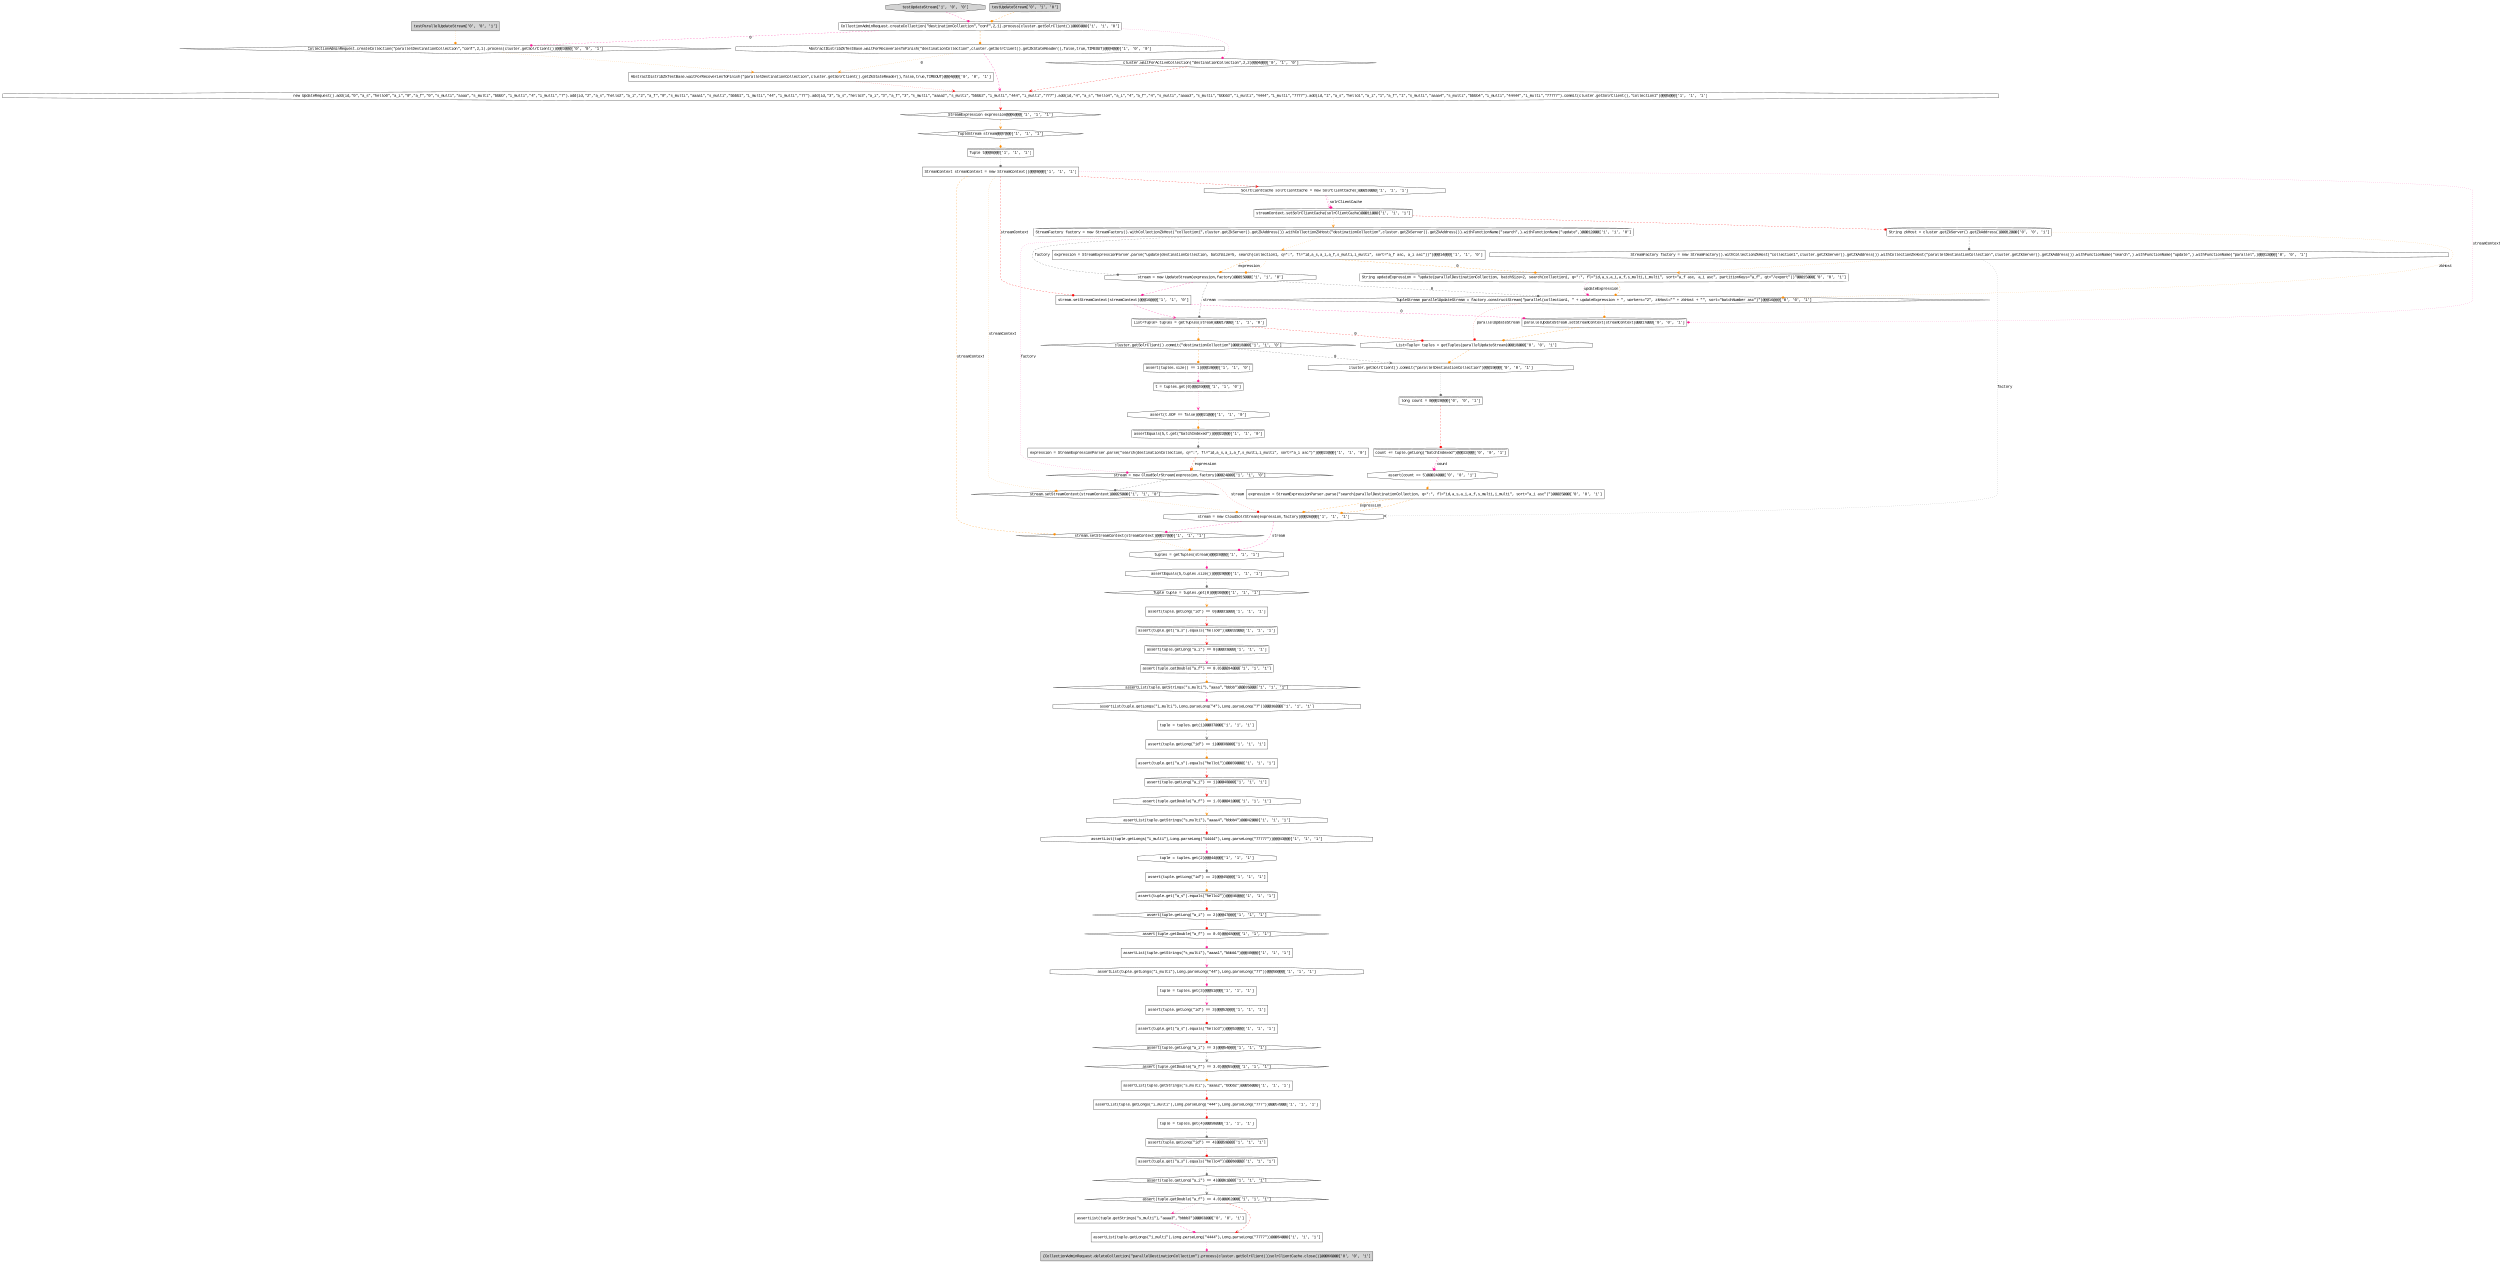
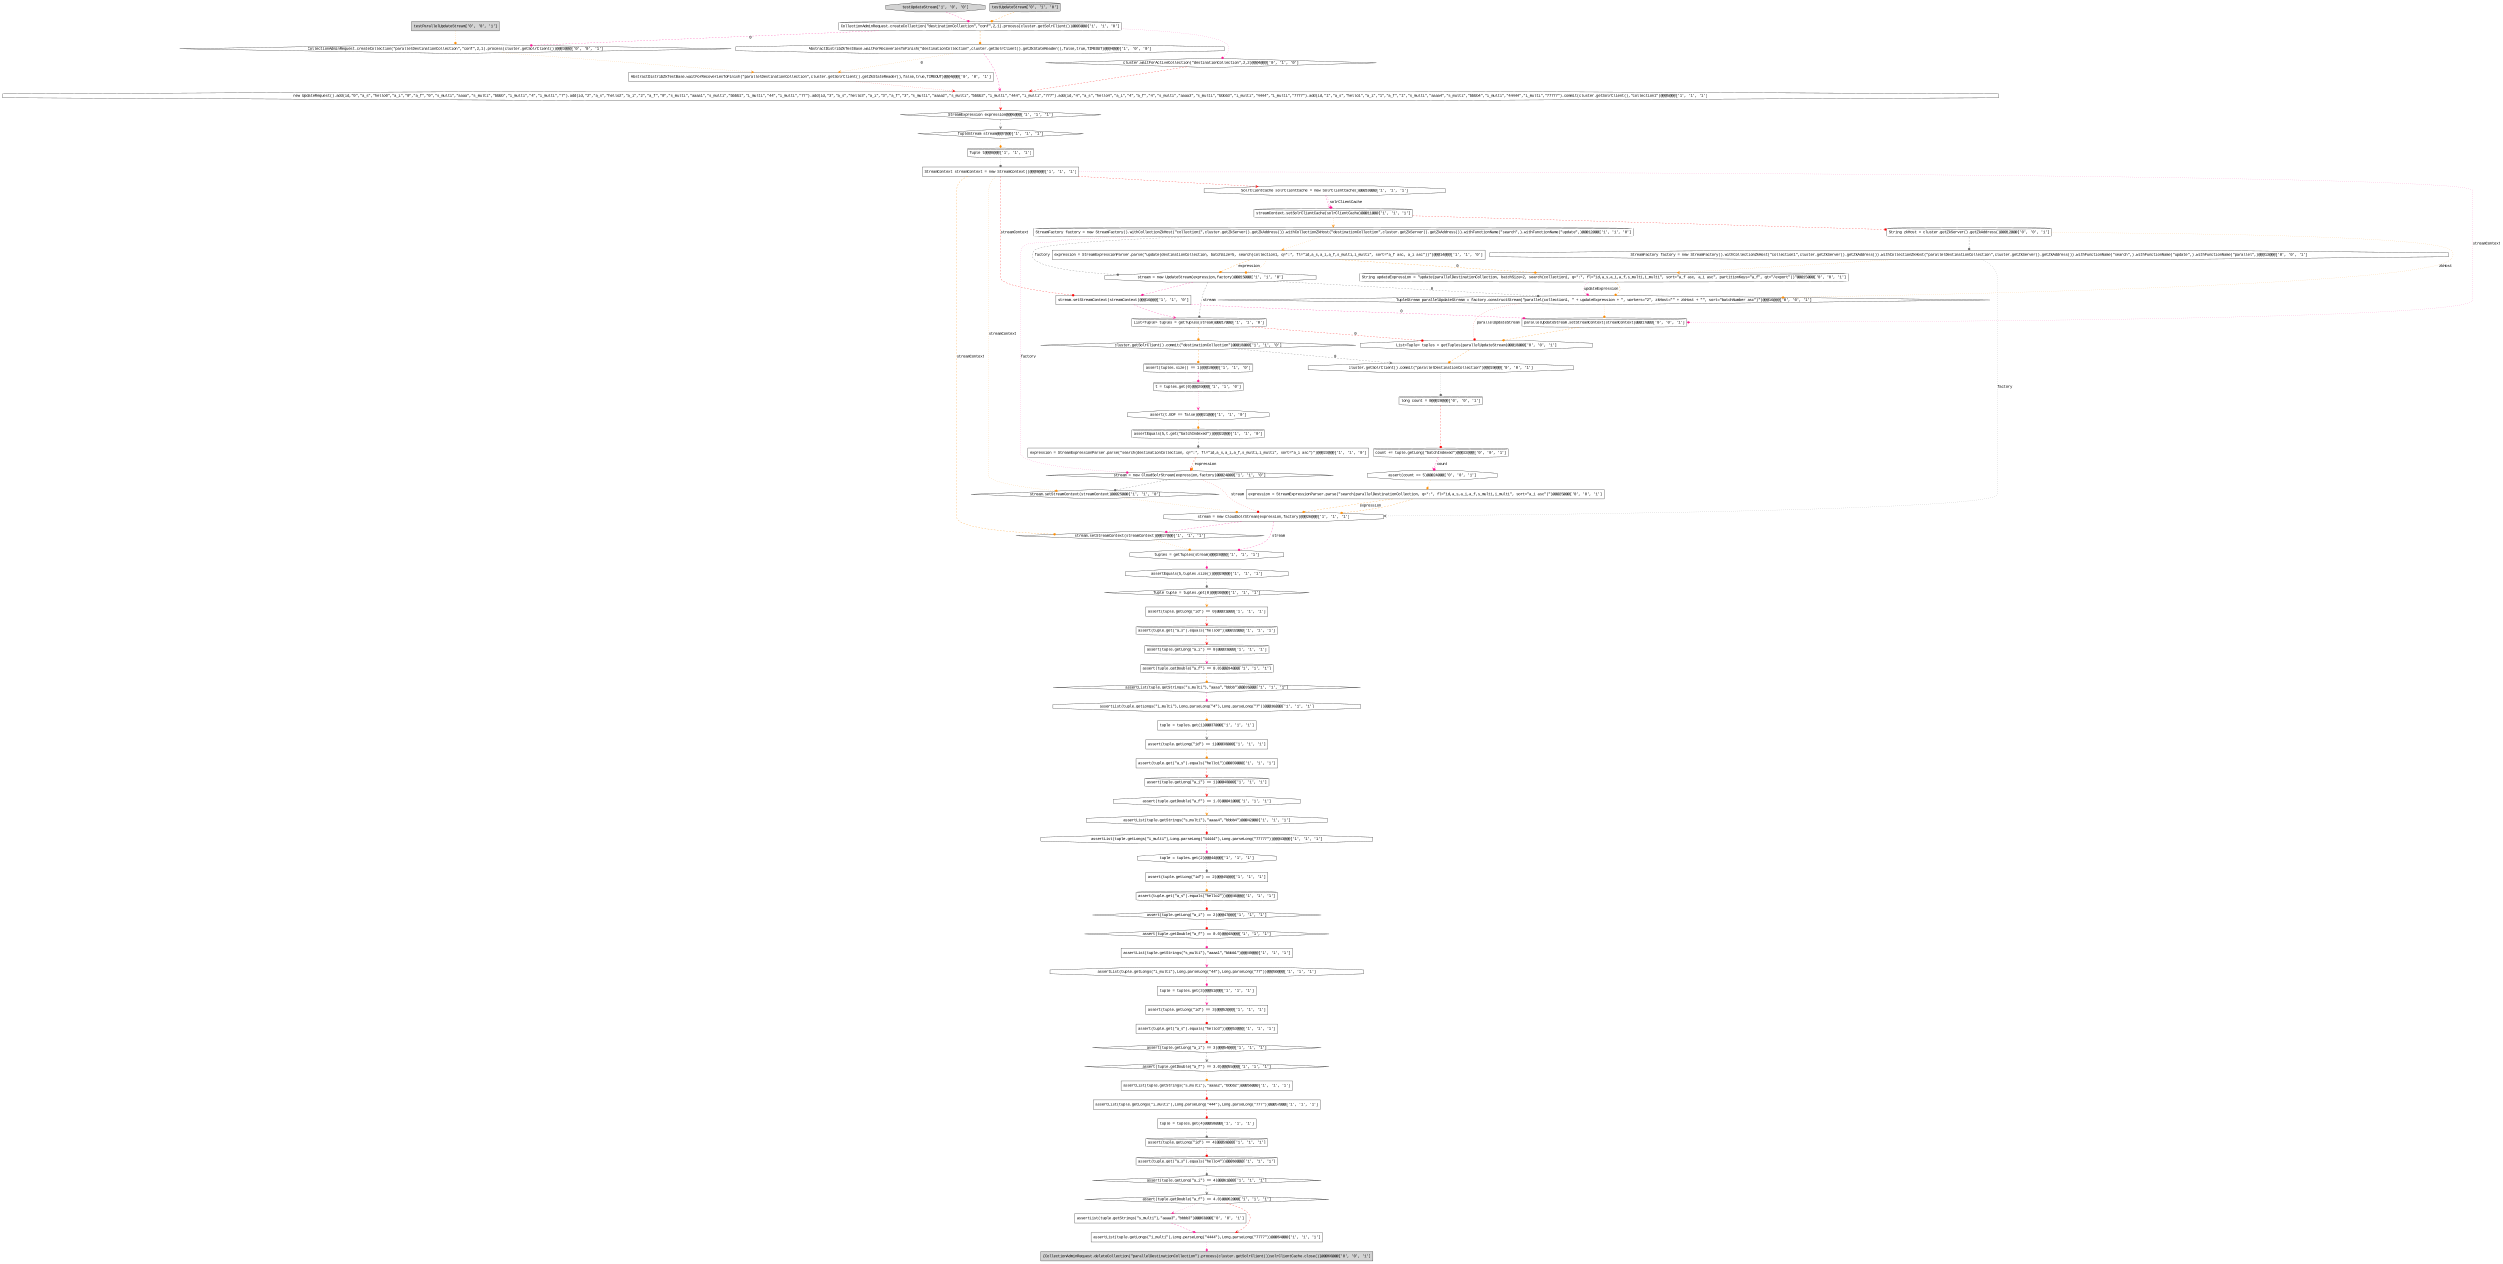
edge "StreamExpression expression@@@6@@@['1', '1', '1']" -> "TupleStream stream@@@7@@@['1', '1', '1']": color darkorange -> gray40
